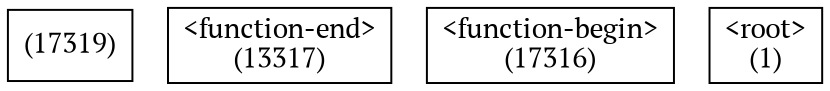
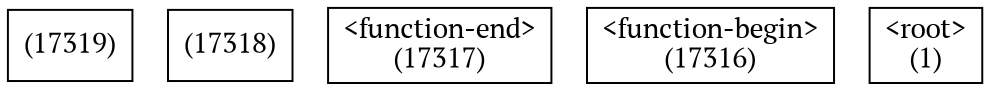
node "(17318)": added
node "<function-end> (13317)": label "<function-end> (13317)" -> "<function-end> (17317)"
